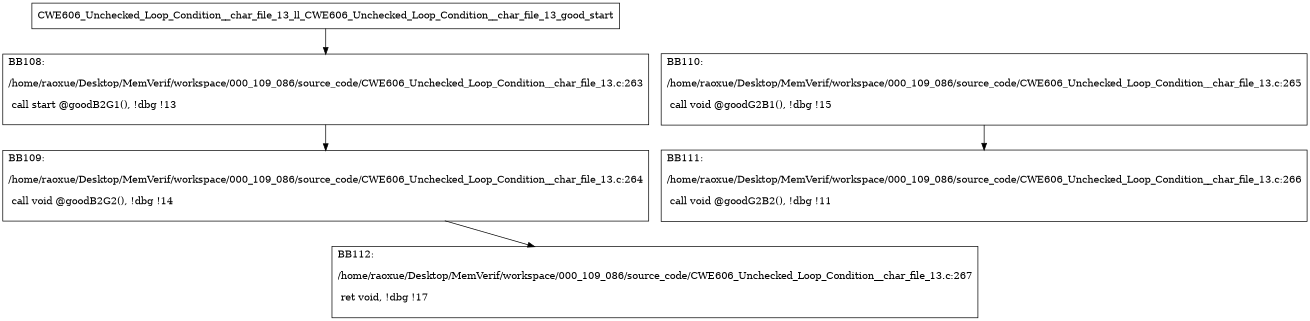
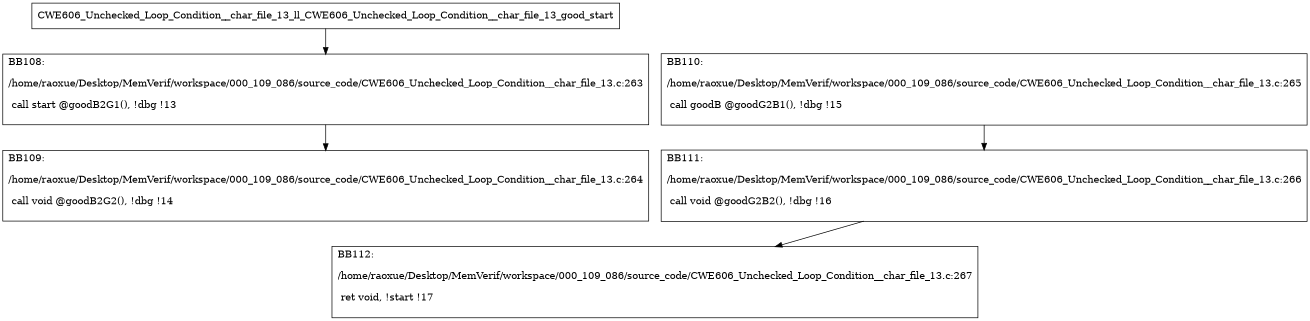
node "BB110:": text "call void @goodG2B1(), !dbg !15" -> "call goodB @goodG2B1(), !dbg !15"
node "BB111:": text "call void @goodG2B2(), !dbg !11" -> "call void @goodG2B2(), !dbg !16"
edge "BB109:" -> "BB112:": now "BB111:" -> "BB112:"
node "BB112:": text "ret void, !dbg !17" -> "ret void, !start !17"
